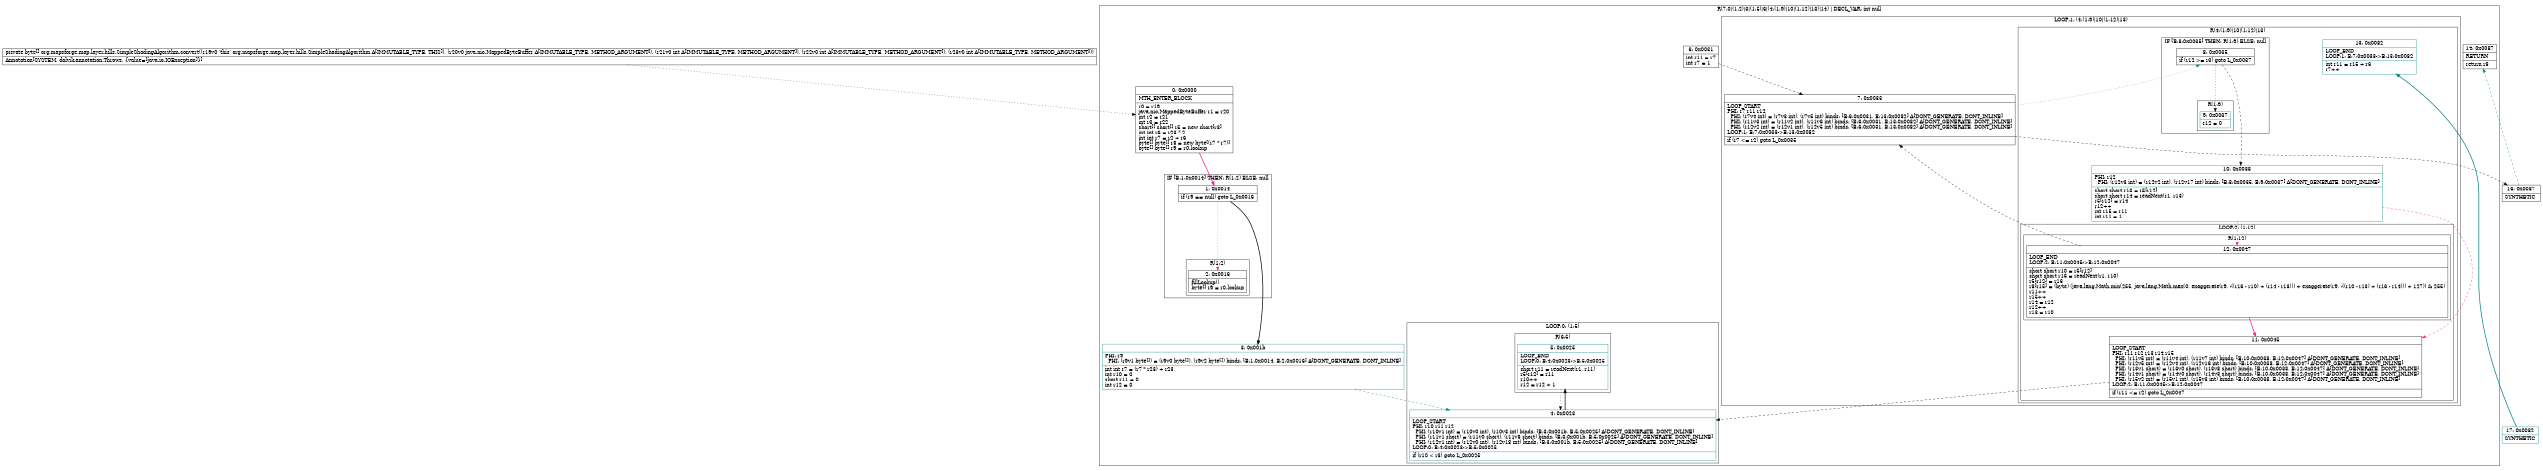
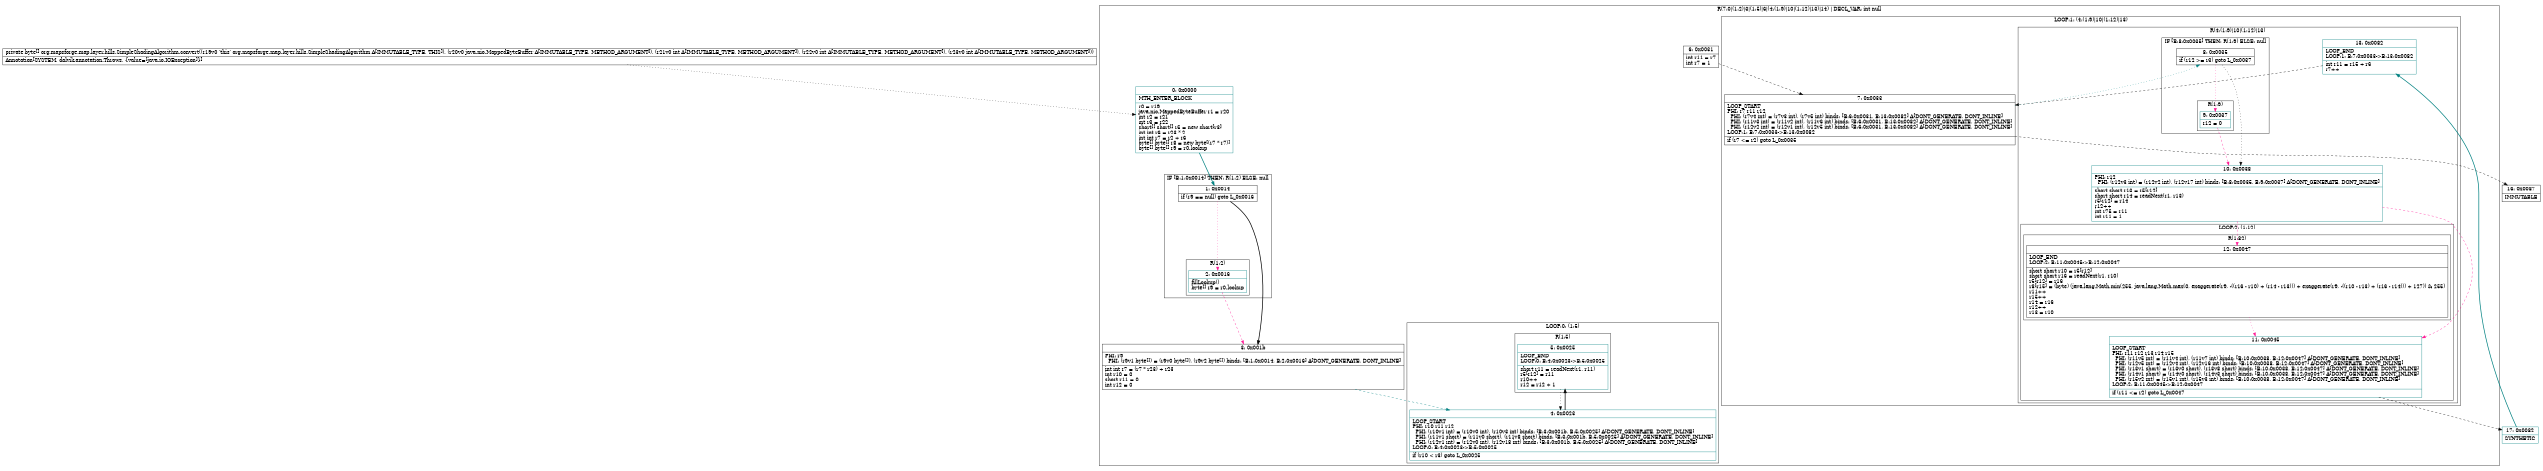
node "14: 0x0087": removed
edge "8: 0x0035" -> "9: 0x0037": color black -> deeppink
edge "8: 0x0035" -> "10: 0x0038": style dashed -> dotted
node "0: 0x0000": color black -> teal
edge "9: 0x0037" -> "10: 0x0038": added
edge "0: 0x0000" -> "1: 0x0014": color deeppink -> teal
node "16: 0x0087": text "SYNTHETIC" -> "IMMUTABLE"
edge "12: 0x0047" -> "7: 0x0033": now "13: 0x0082" -> "7: 0x0033"
node "10: 0x0038": text "int r15 = r11" -> "int r75 = r11"
cluster "R(1:12)": label "R(1:12)" -> "R(1:82)"
node "2: 0x0016": color black -> teal
node "12: 0x0047": text "r14 = r12" -> "r14 = r16"
edge "2: 0x0016" -> "3: 0x001b": added
edge "12: 0x0047" -> "11: 0x0045": style bold -> dotted
cluster "R(6:5)": label "R(6:5)" -> "R(1:5)"
node "3: 0x001b": color teal -> black
node "11: 0x0045": color black -> teal
edge "11: 0x0045" -> "4: 0x0023": now "11: 0x0045" -> "17: 0x0082"
